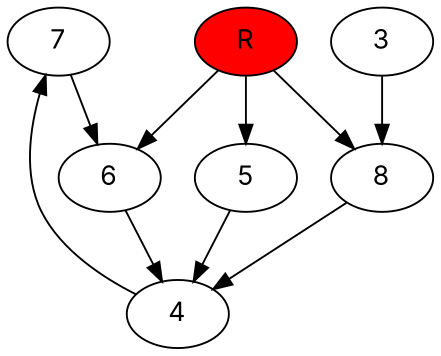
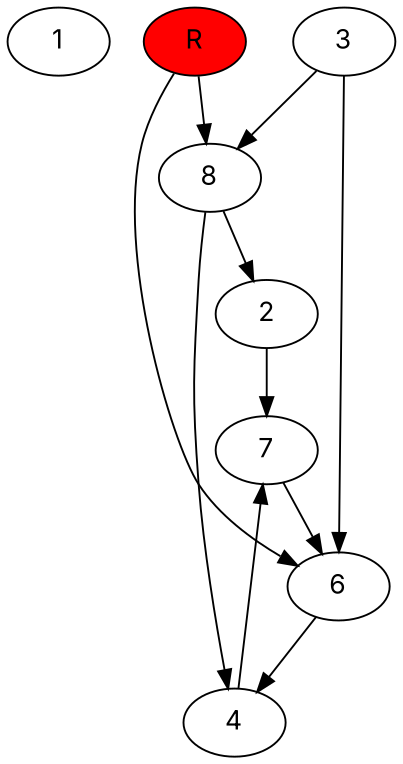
node "1": added
node "5": removed
edge "3" -> "6": added
node "2": added
